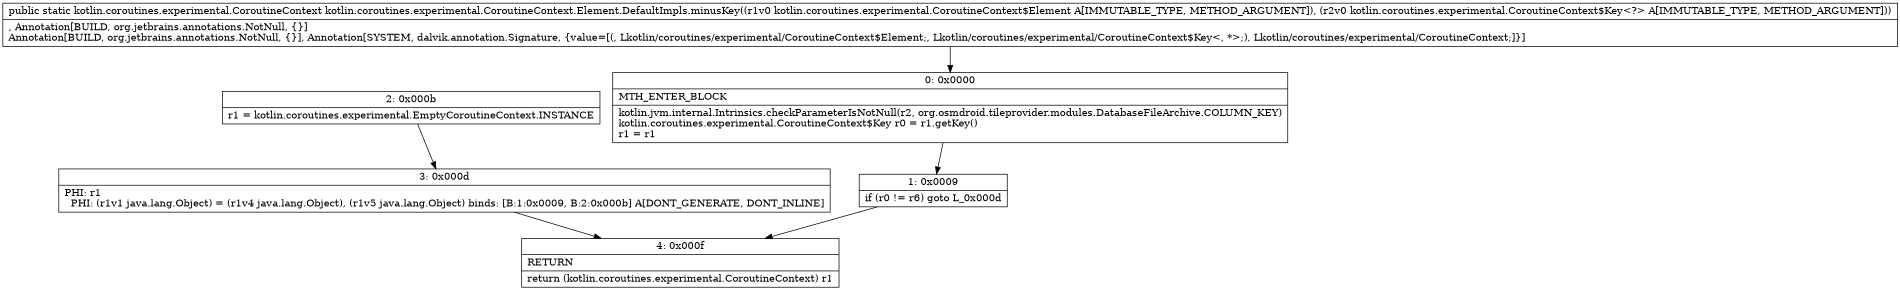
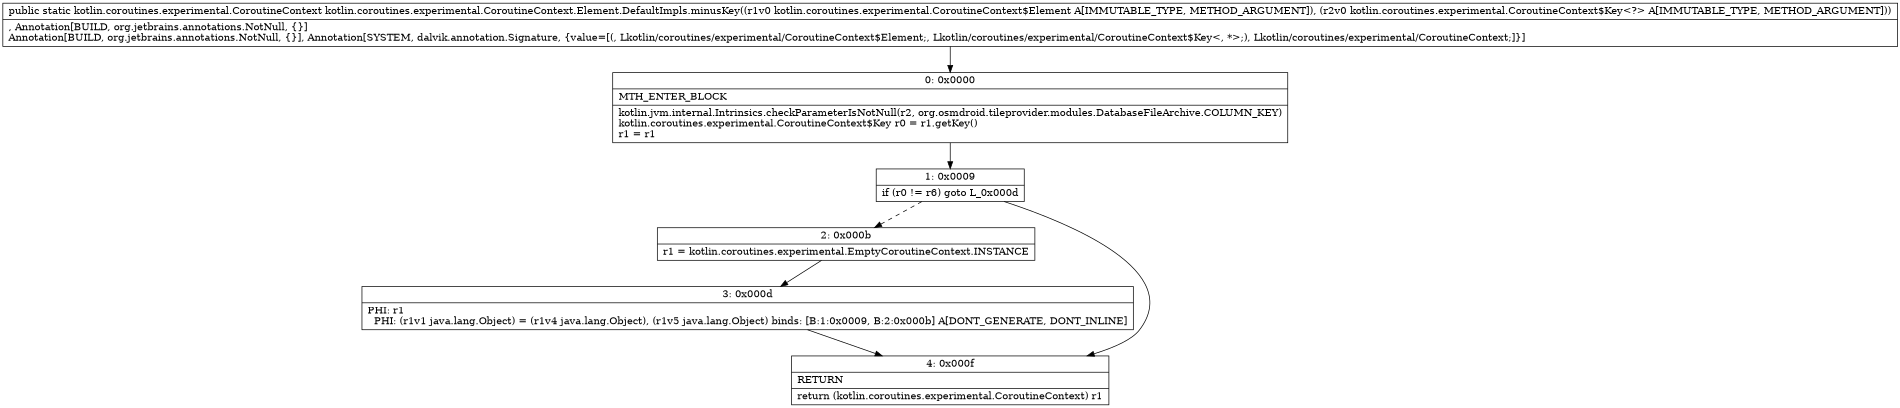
edge "1: 0x0009" -> "2: 0x000b": added
